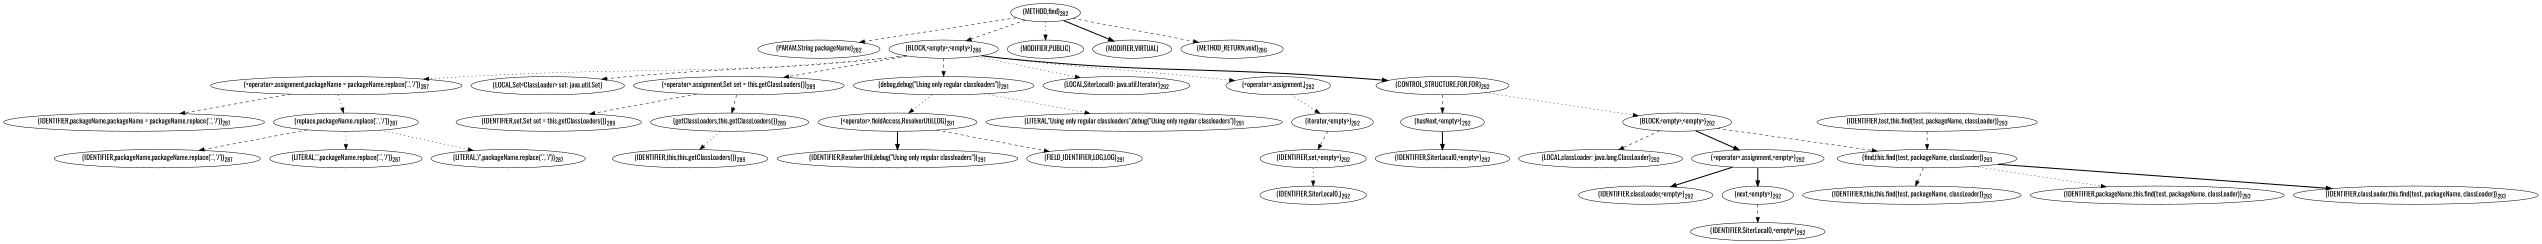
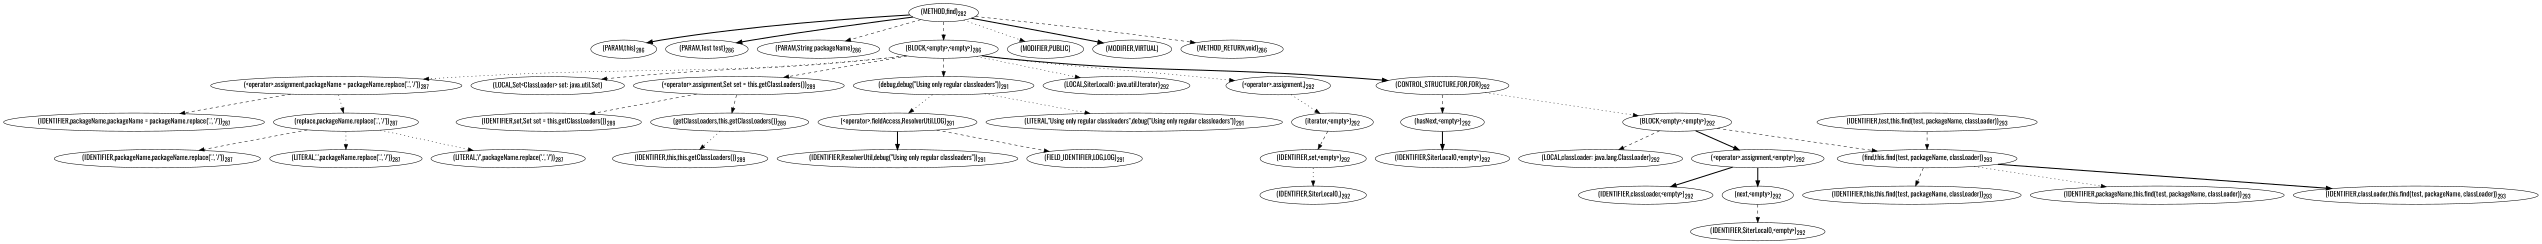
node "(PARAM,String packageName)": text "282" -> "286"
node "(PARAM,this)": added
node "(PARAM,Test test)": added
